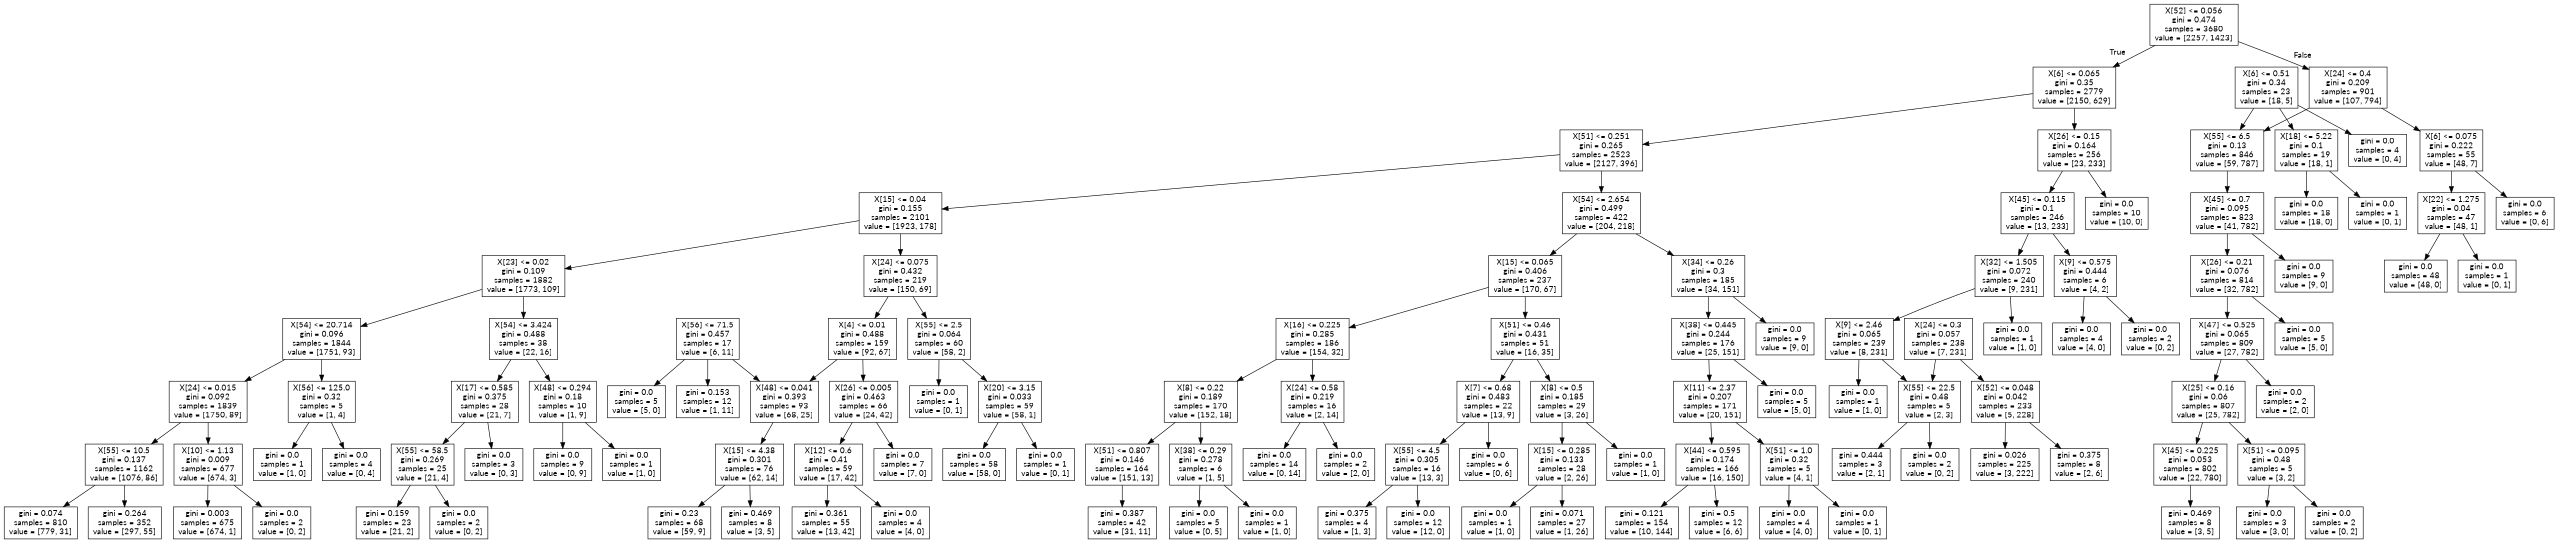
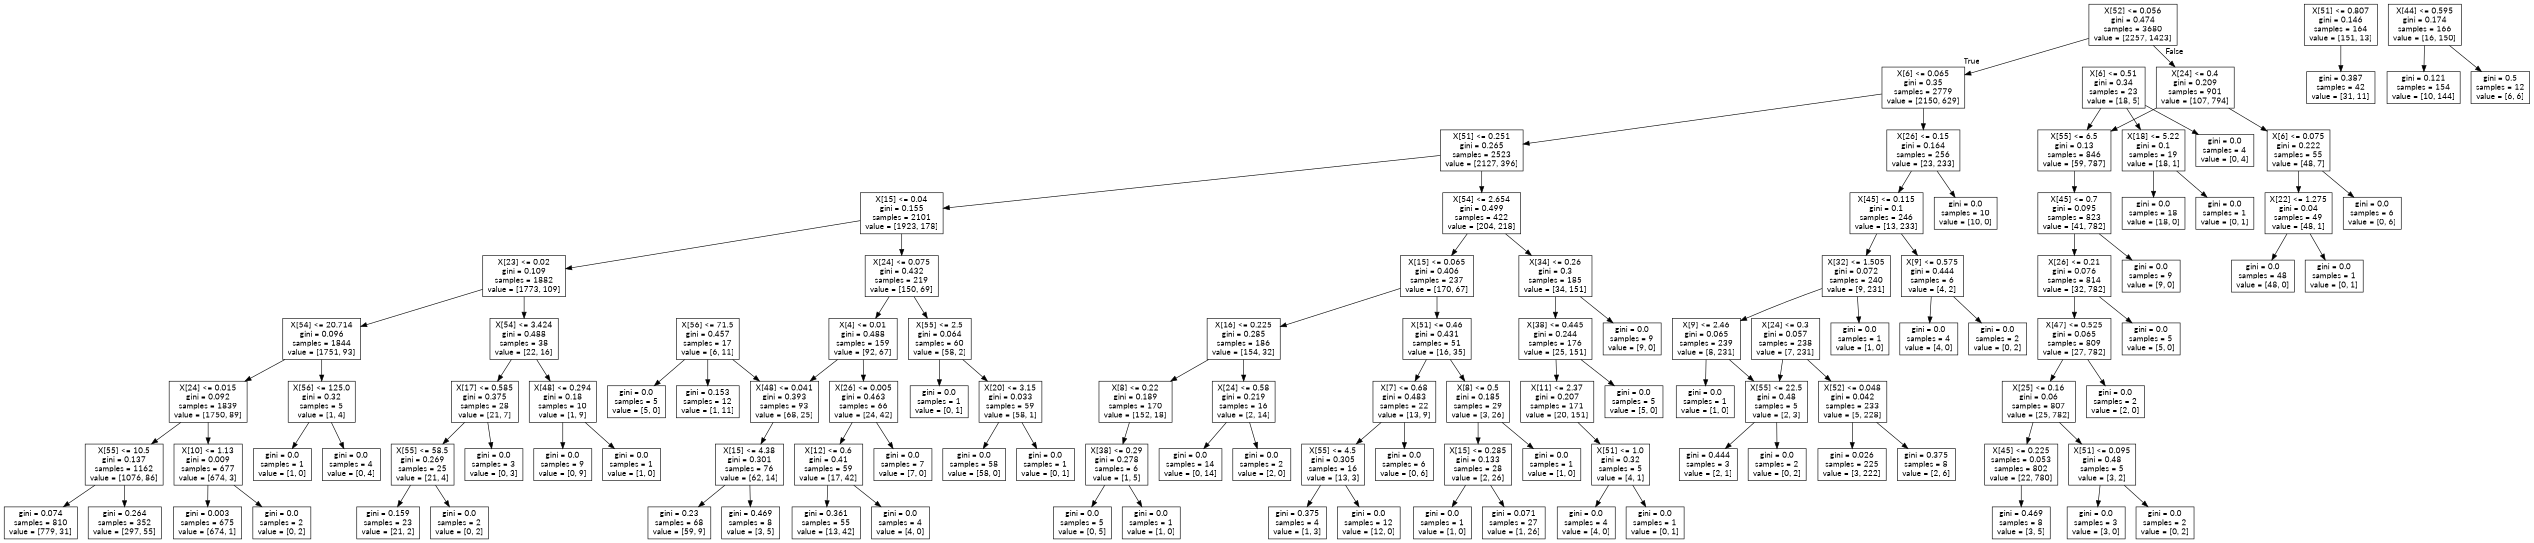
node "X[22] <= 1.275 gini = 0.04 samples = 47 value = [48, 1]": label "X[22] <= 1.275 gini = 0.04 samples = 47 value = [48, 1]" -> "X[22] <= 1.275 gini = 0.04 samples = 49 value = [48, 1]"
edge "X[11] <= 2.37 gini = 0.207 samples = 171 value = [20, 151]" -> "X[44] <= 0.595 gini = 0.174 samples = 166 value = [16, 150]": removed
edge "X[8] <= 0.22 gini = 0.189 samples = 170 value = [152, 18]" -> "X[51] <= 0.807 gini = 0.146 samples = 164 value = [151, 13]": removed
node "X[45] <= 0.225 gini = 0.053 samples = 802 value = [22, 780]": label "X[45] <= 0.225 gini = 0.053 samples = 802 value = [22, 780]" -> "X[45] <= 0.225 samples = 0.053 samples = 802 value = [22, 780]"
